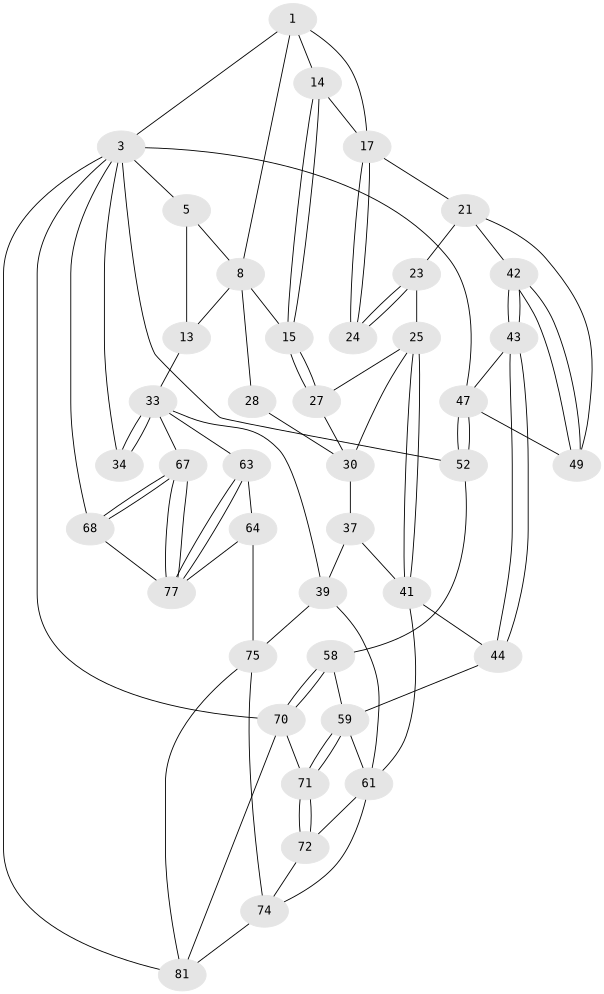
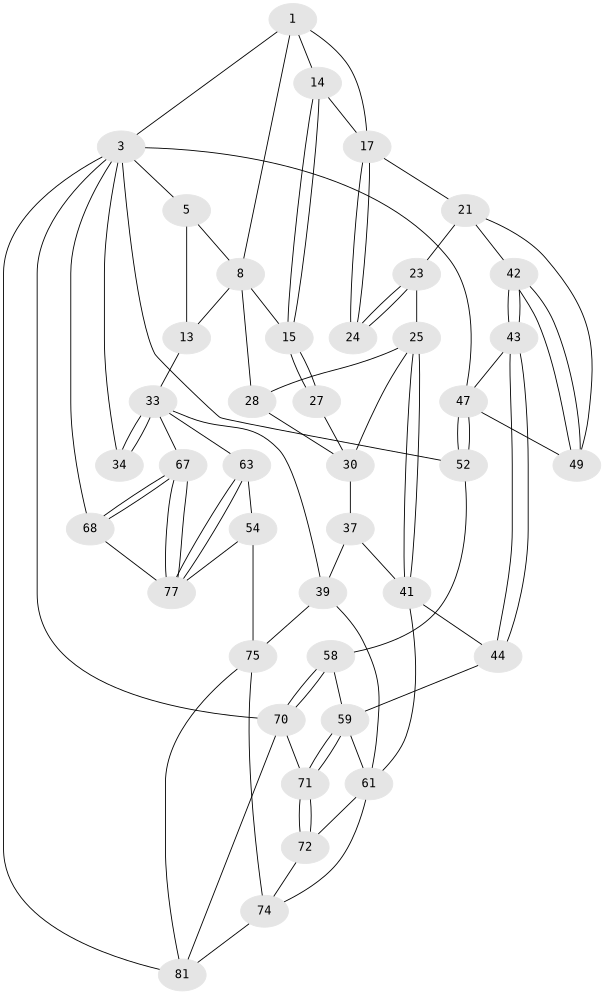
edge "25" -- "27": now "25" -- "28"
node "64": label "64" -> "54"
